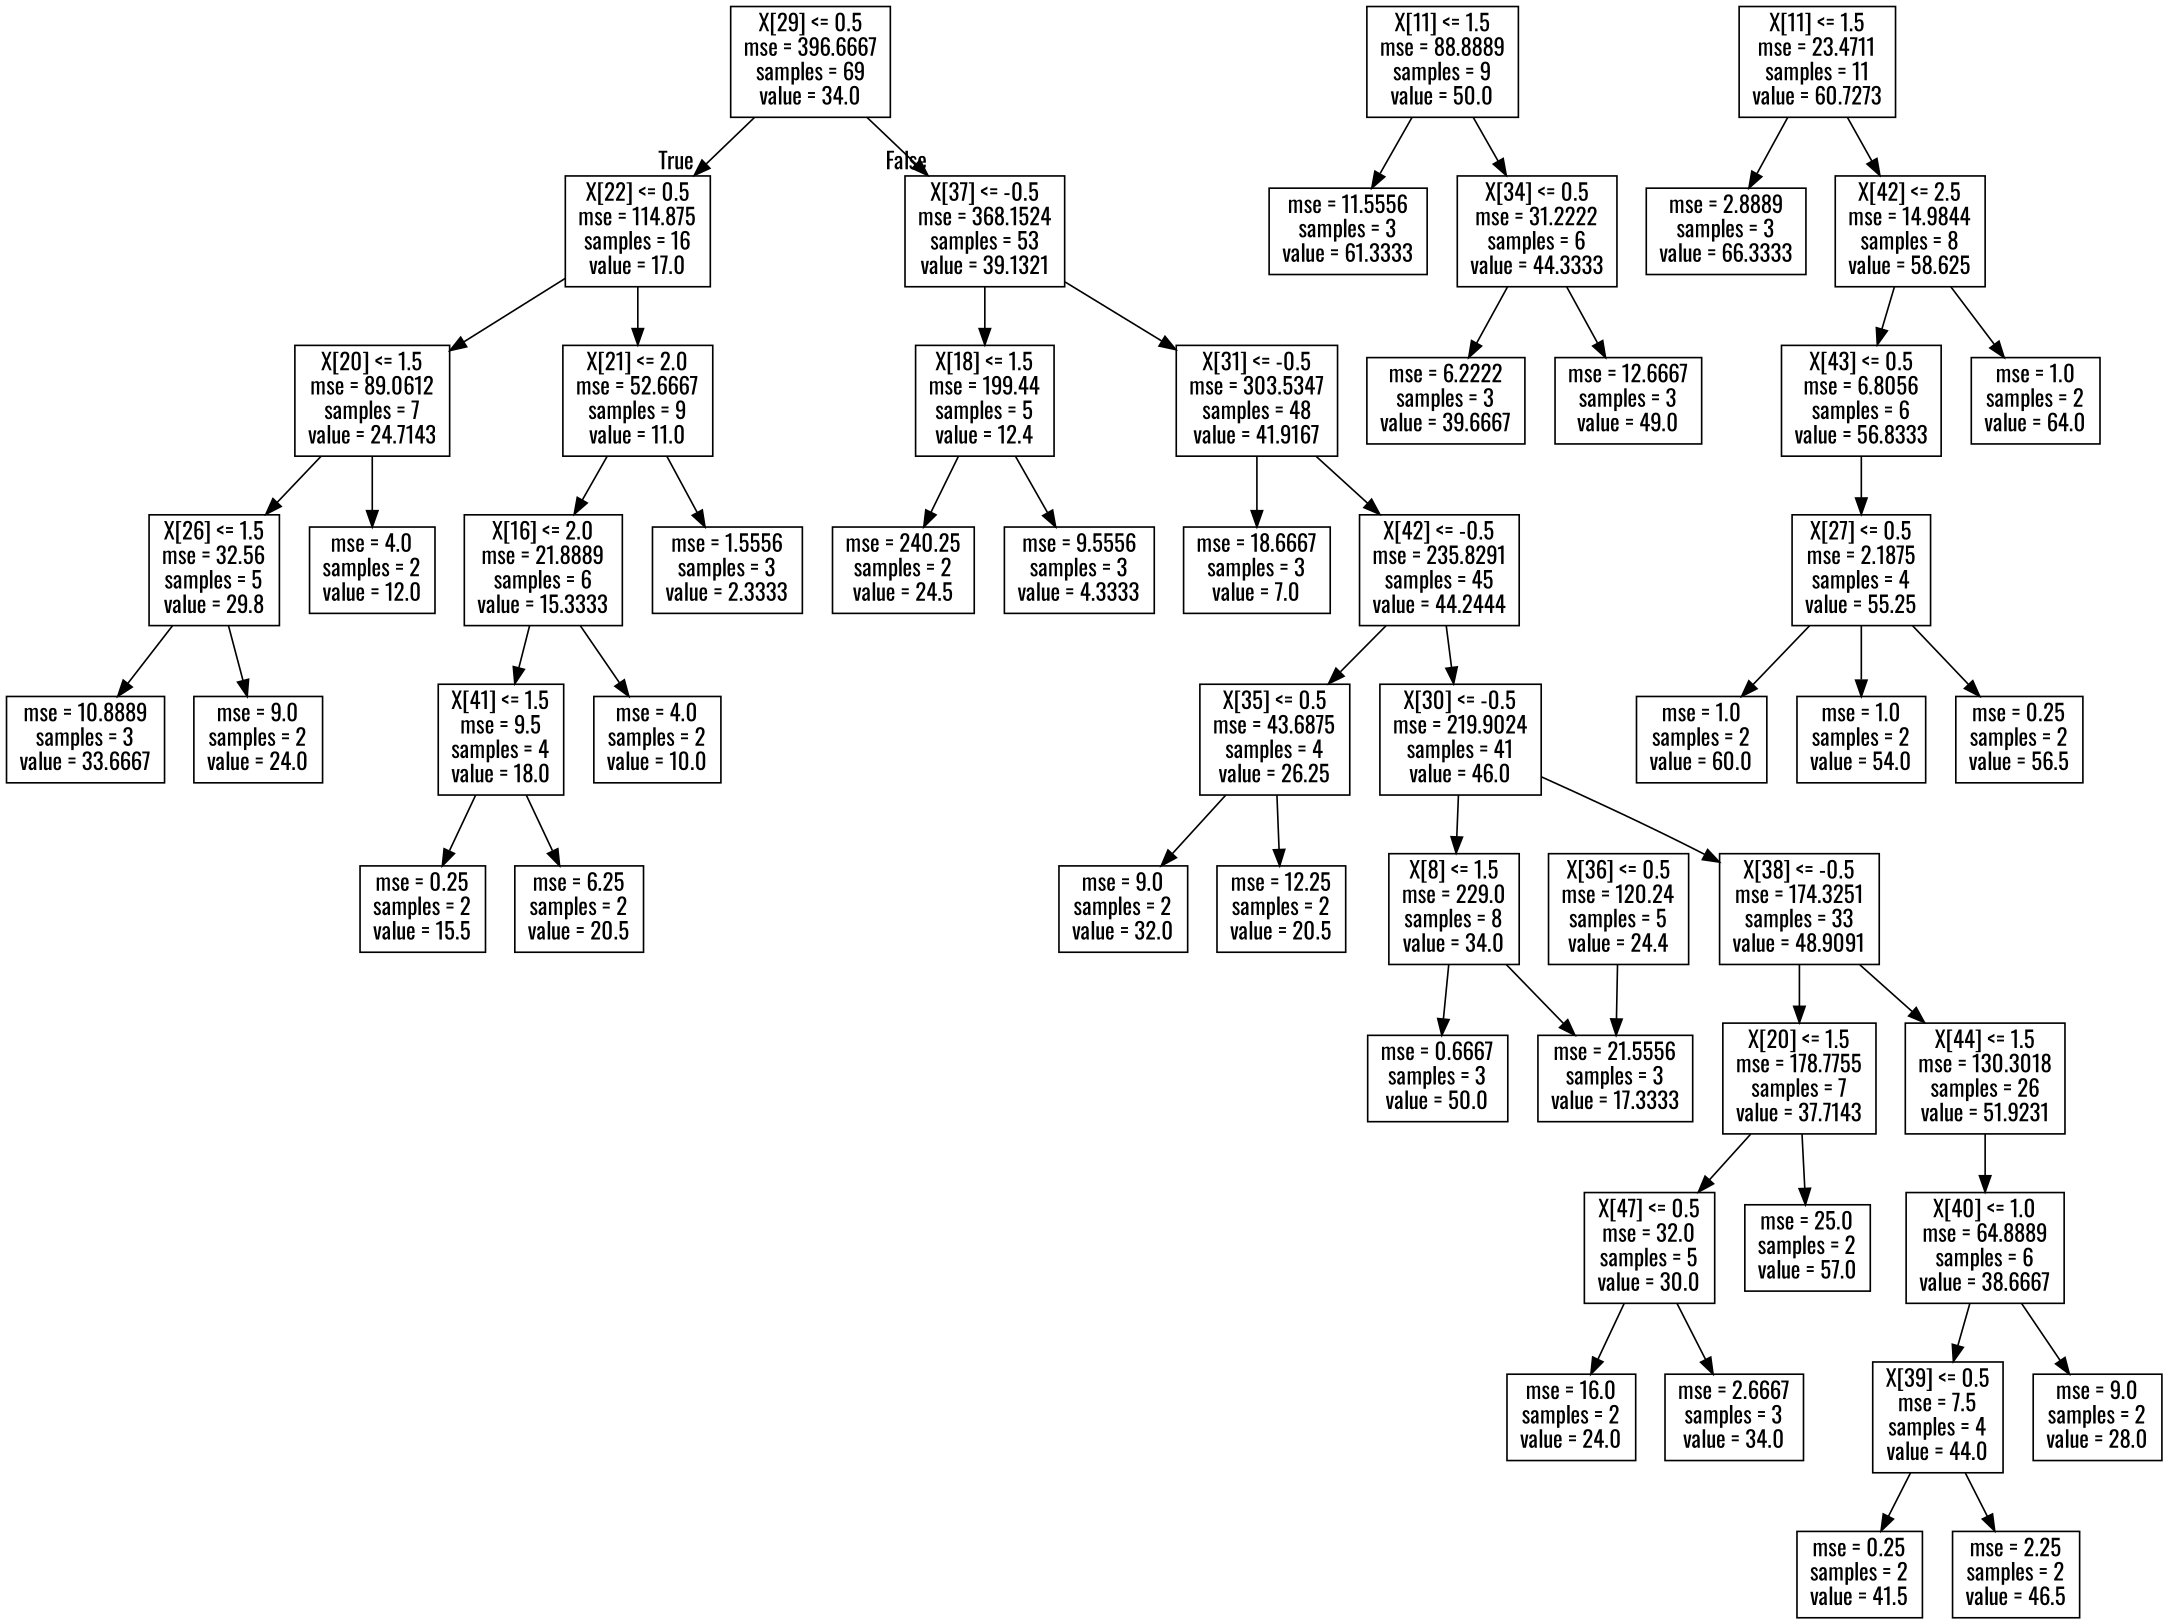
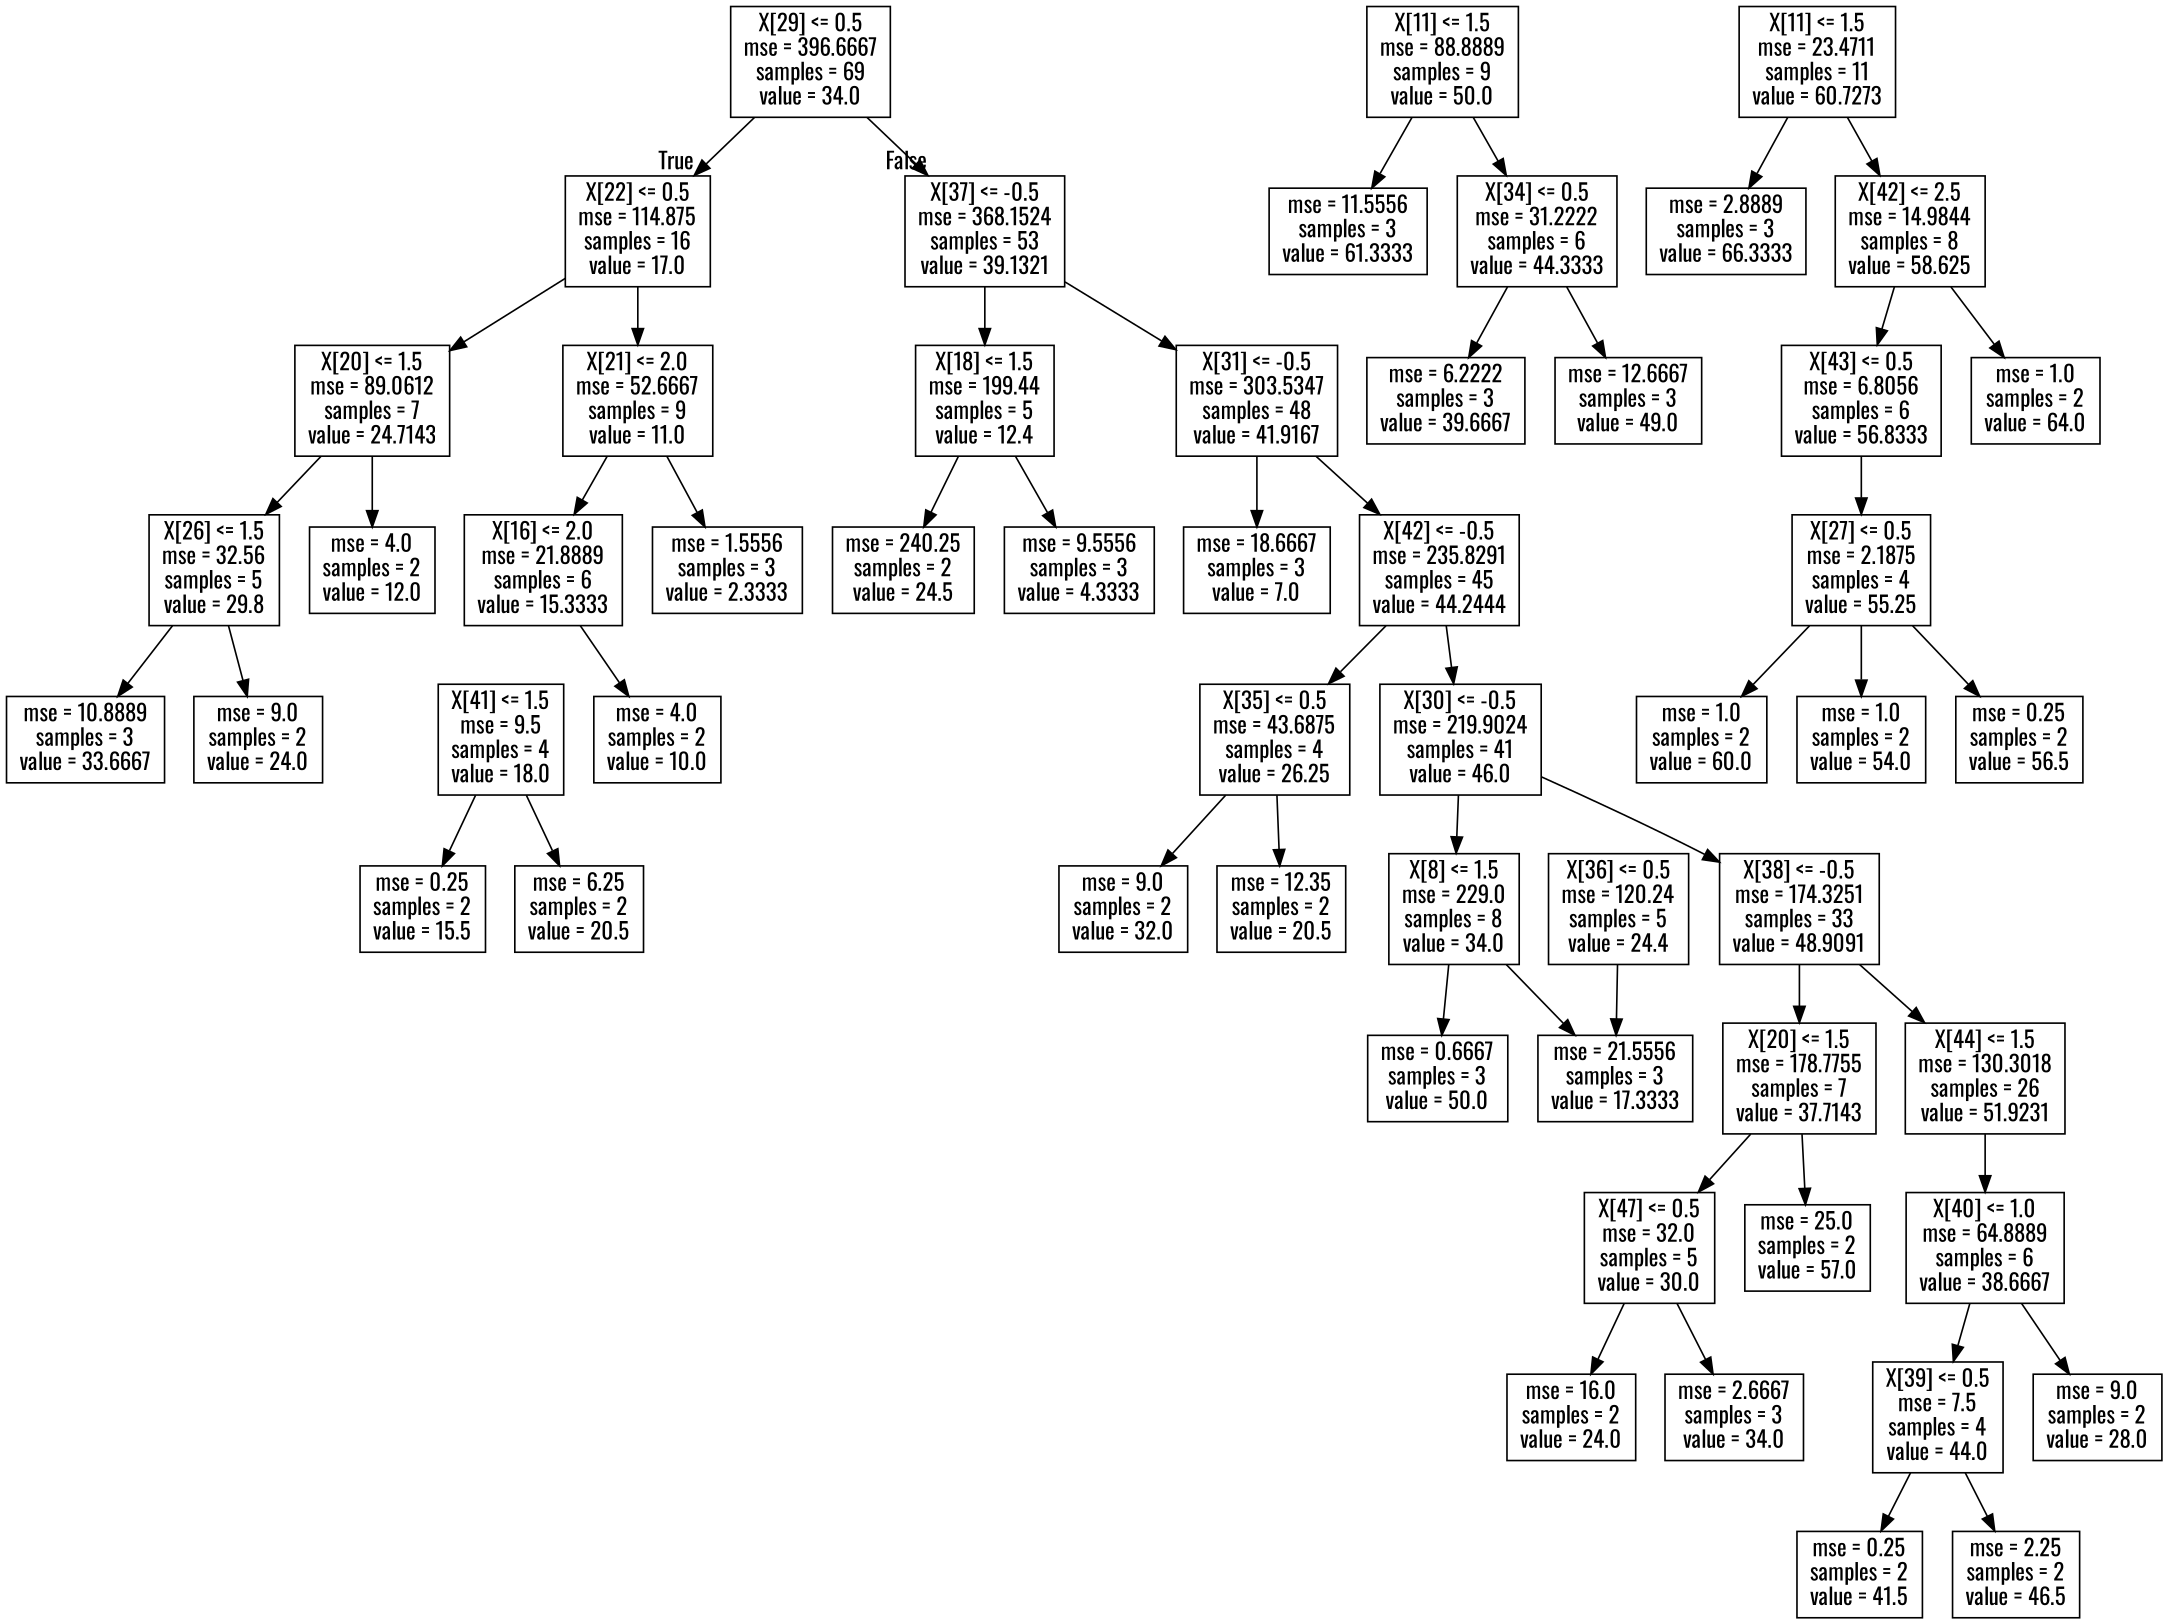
edge "X[16] <= 2.0 mse = 21.8889 samples = 6 value = 15.3333" -> "X[41] <= 1.5 mse = 9.5 samples = 4 value = 18.0": removed
node "mse = 12.25 samples = 2 value = 20.5": label "mse = 12.25 samples = 2 value = 20.5" -> "mse = 12.35 samples = 2 value = 20.5"
